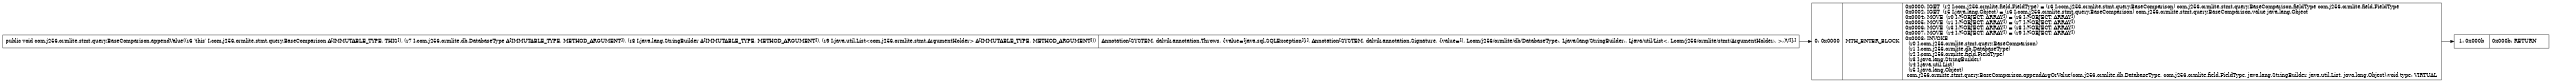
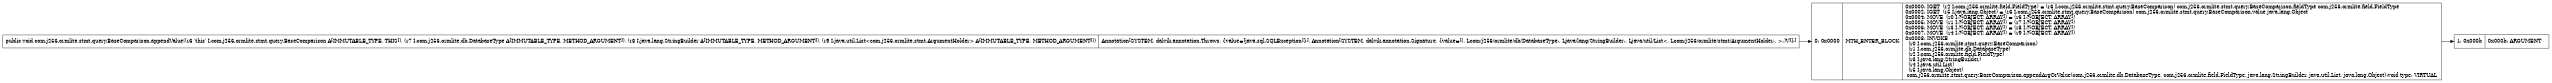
node "1: 0x000b": text "0x000b: RETURN" -> "0x000b: ARGUMENT"
